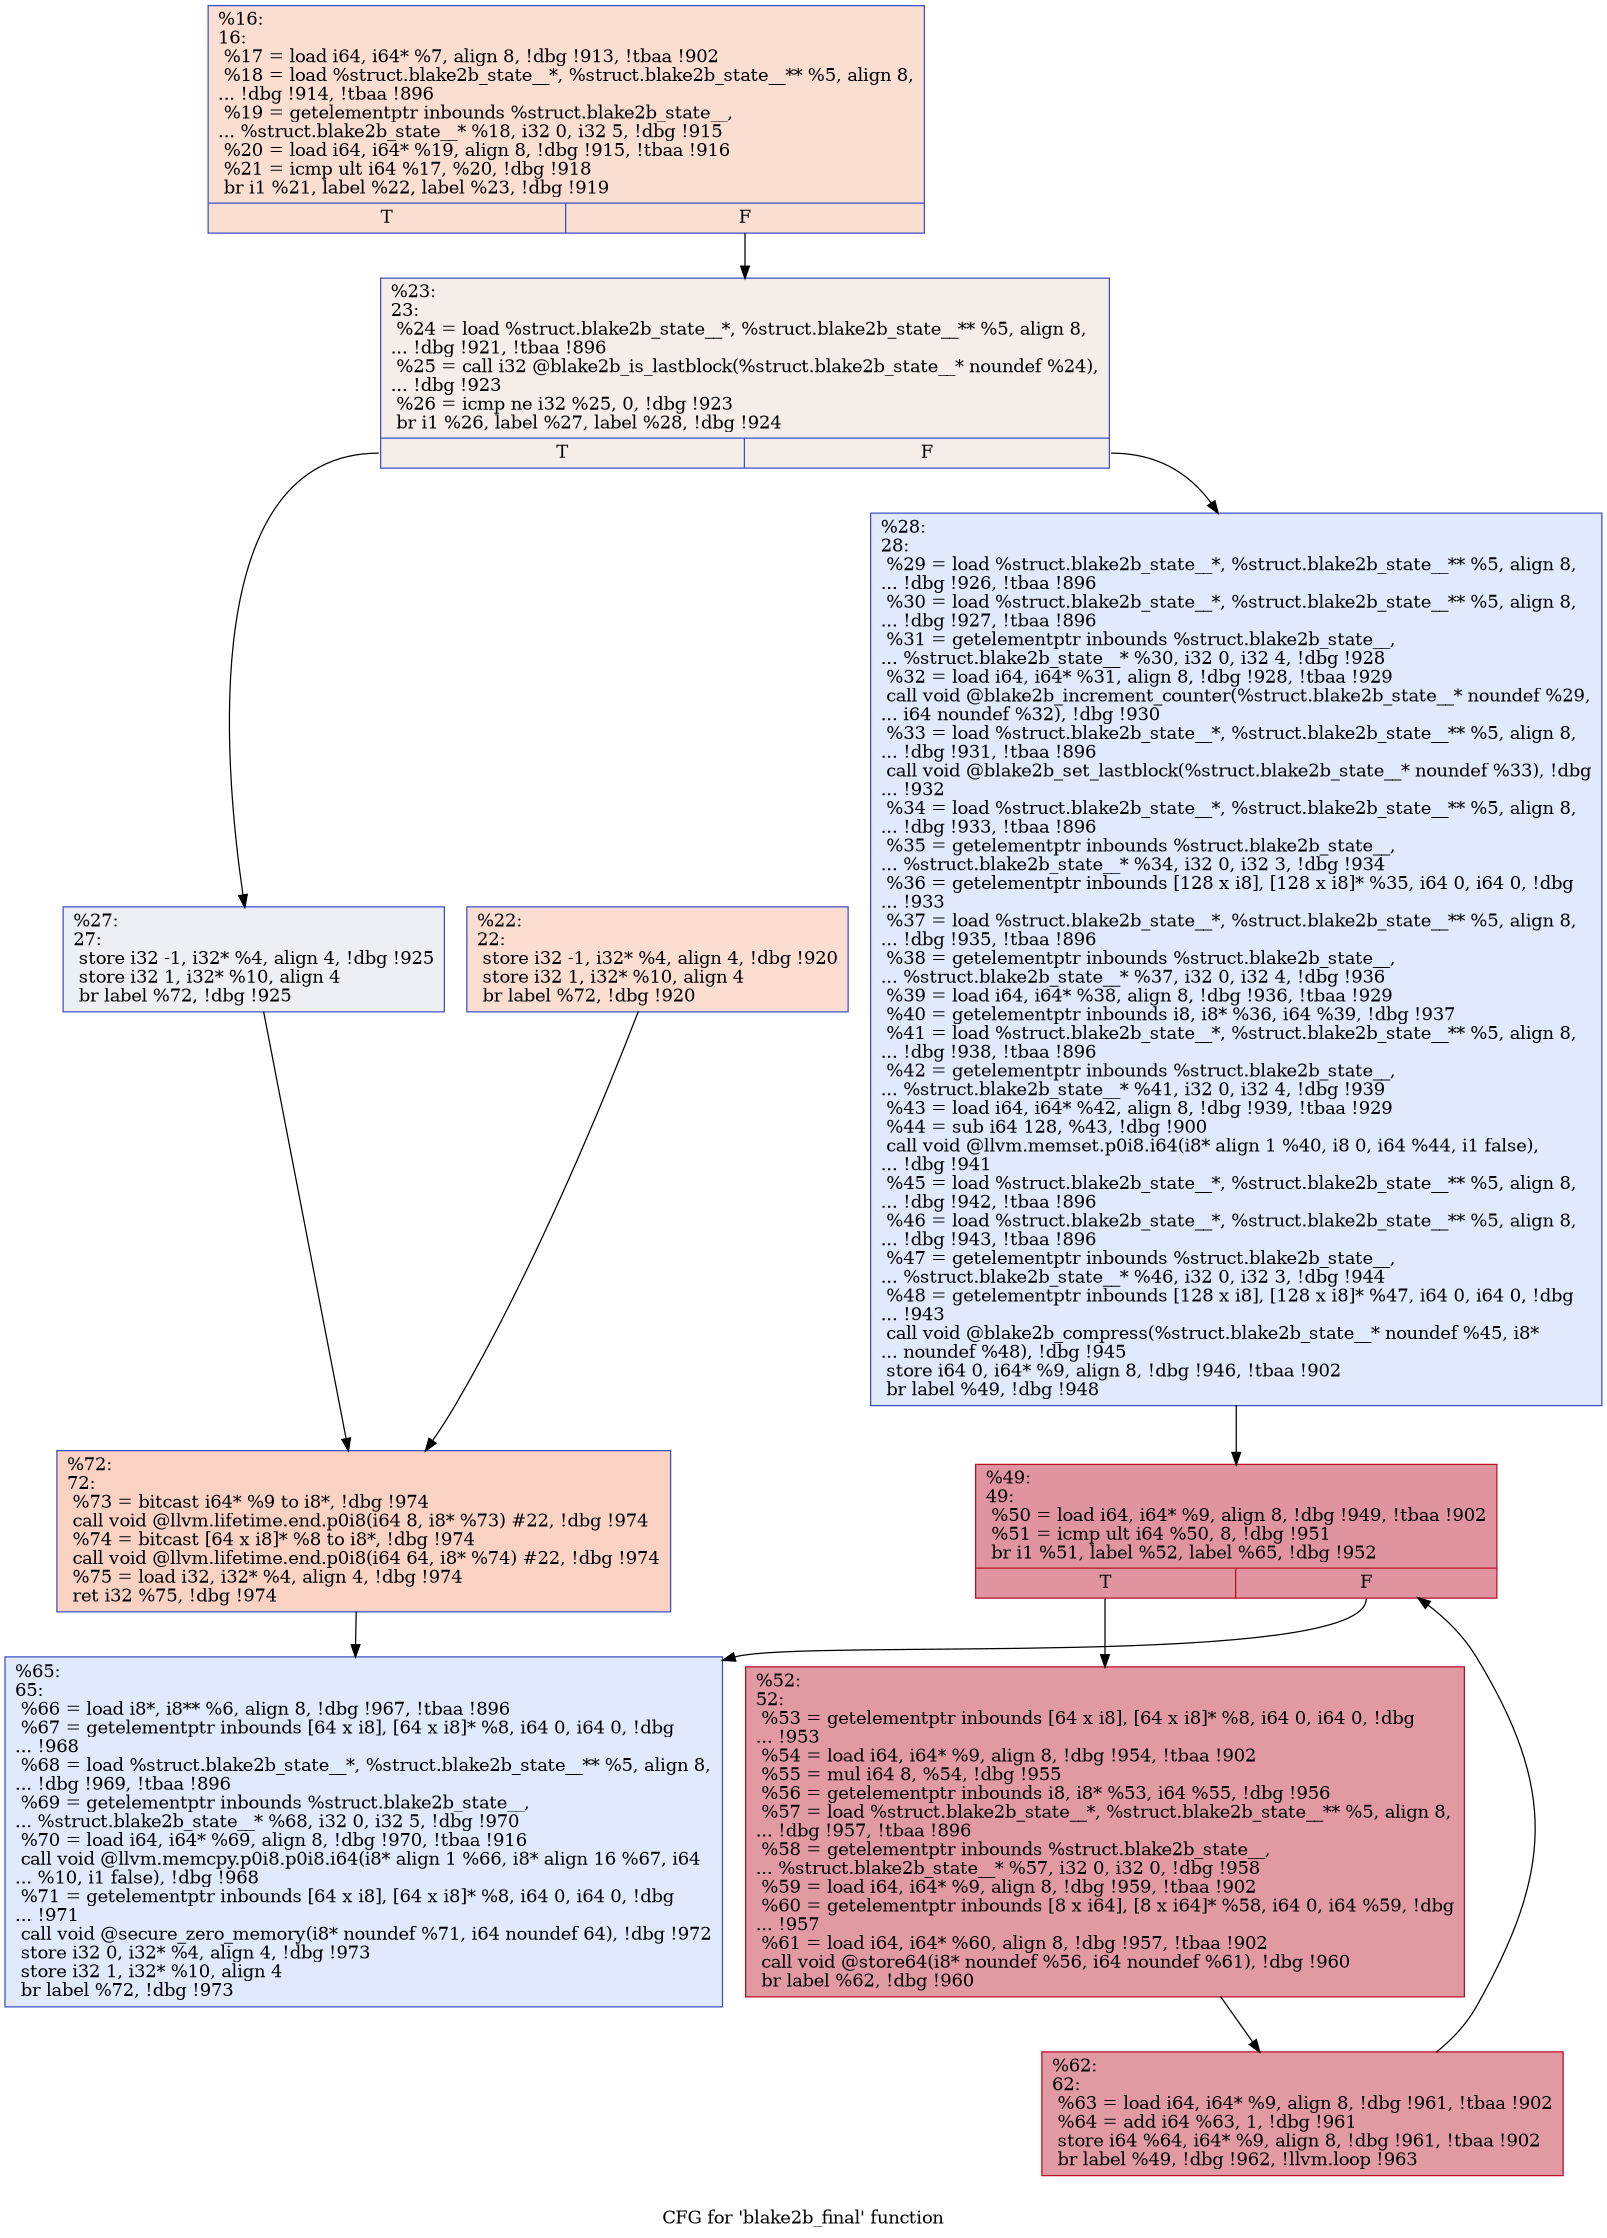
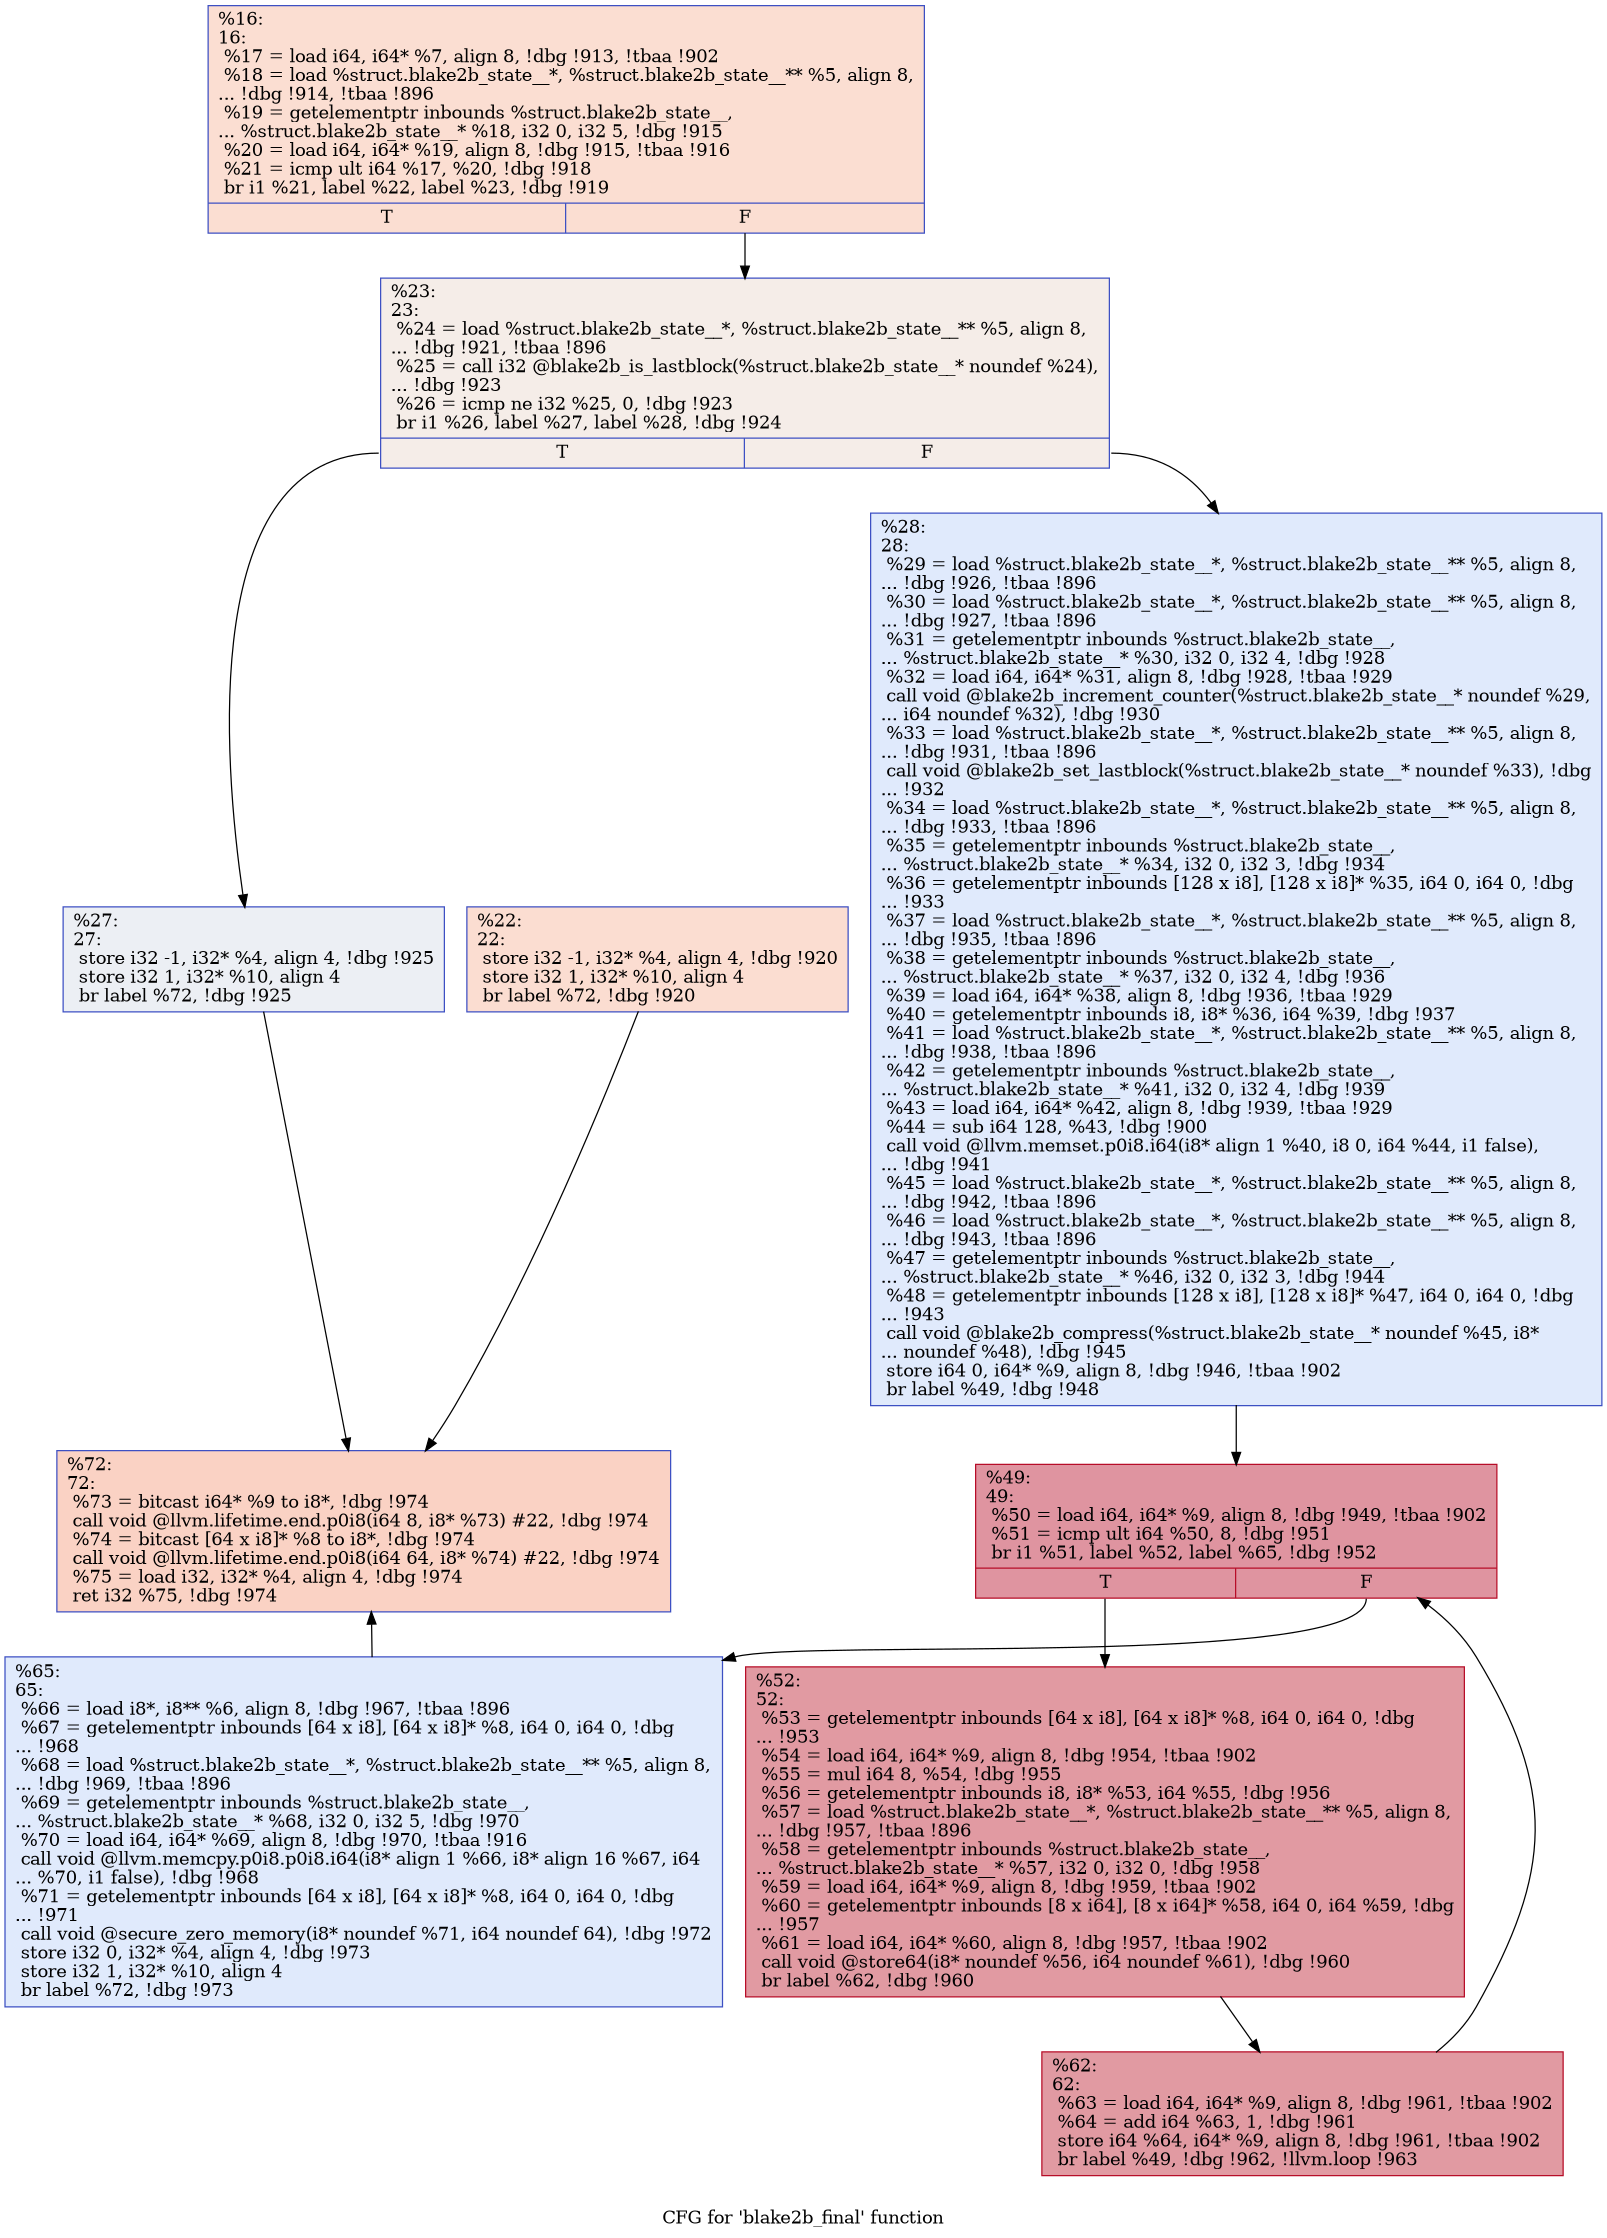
edge "%72:" -> "%65:": reversed
node "%65:": text "... %10, i1 false), !dbg !968" -> "... %70, i1 false), !dbg !968"
